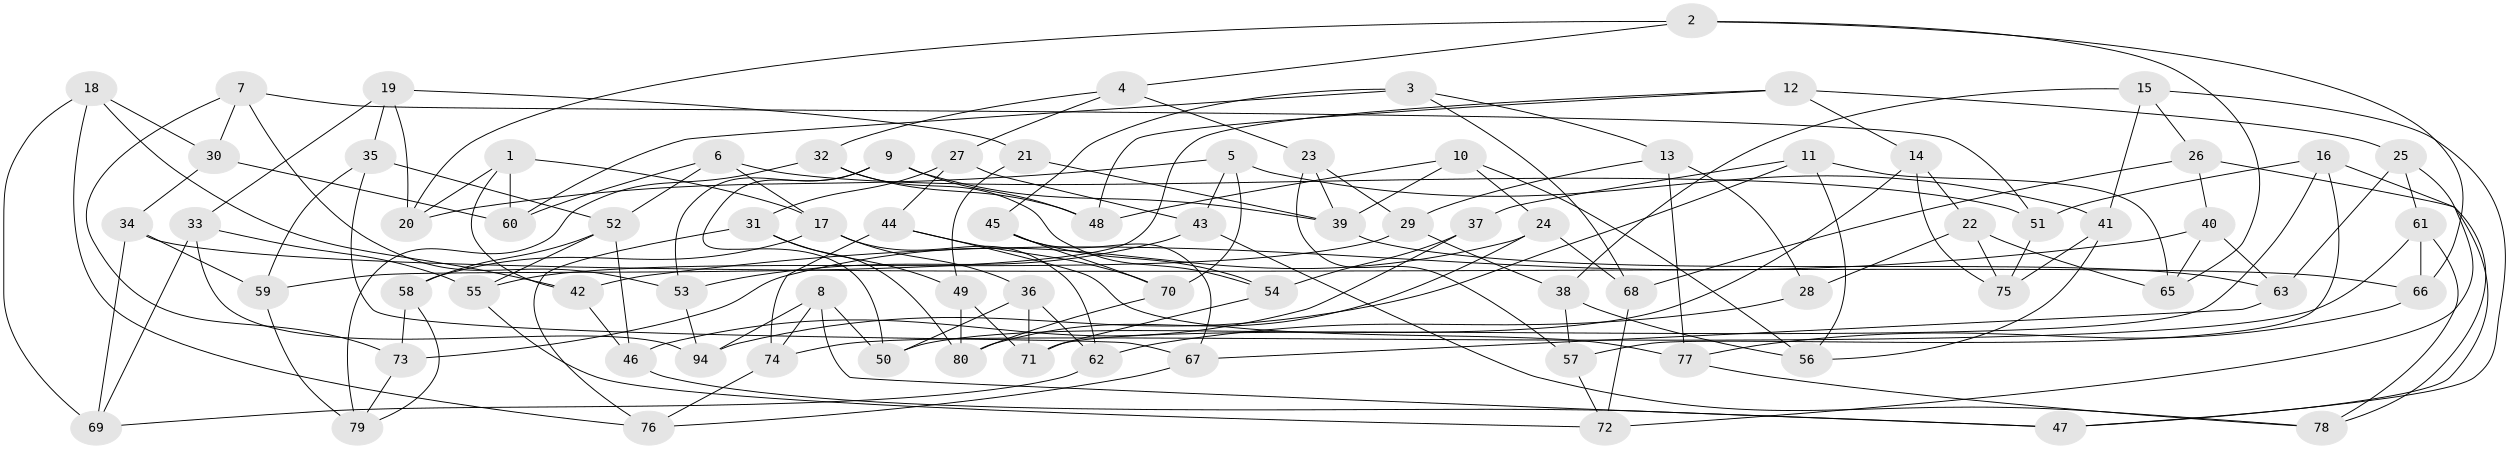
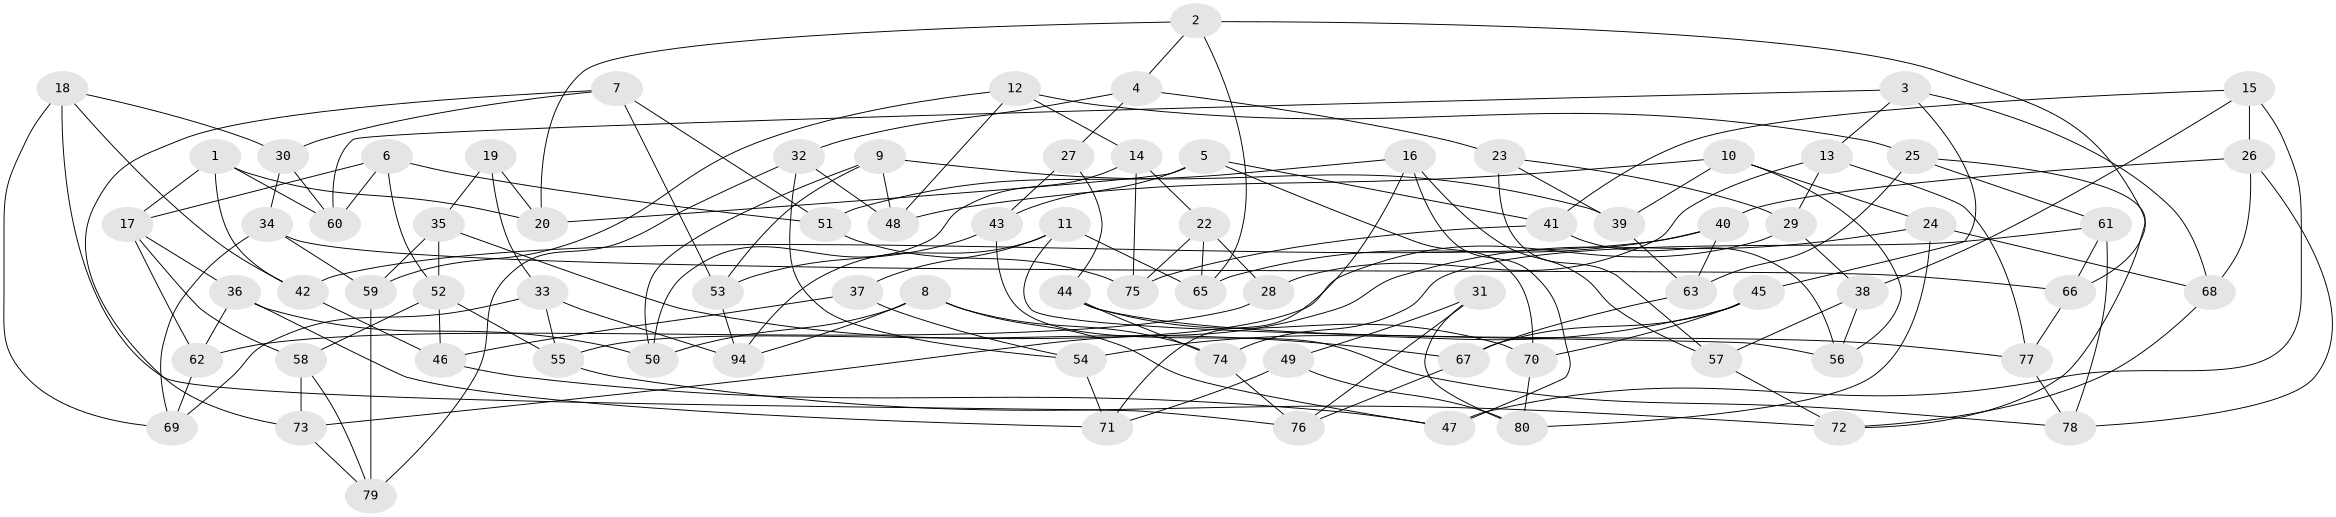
node "21": removed
edge "27" -- "31": removed
